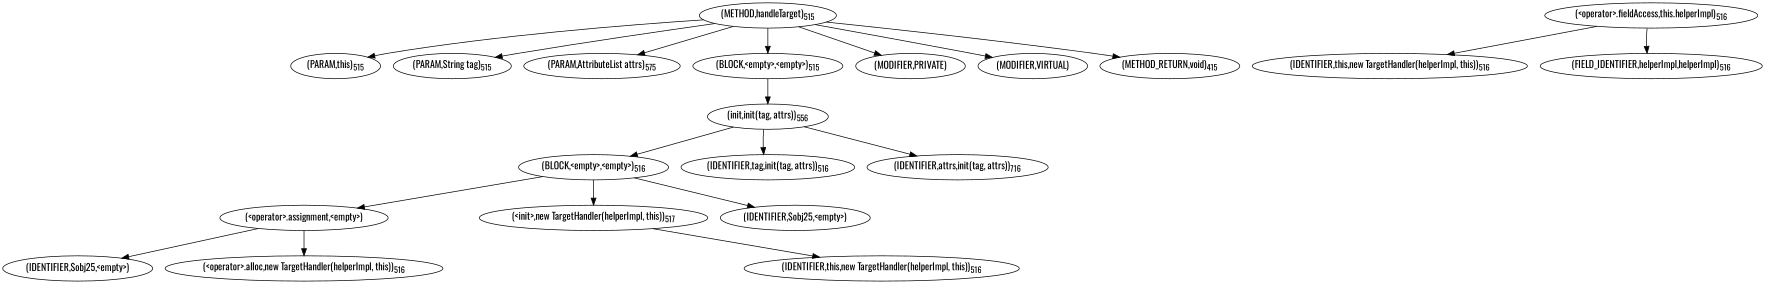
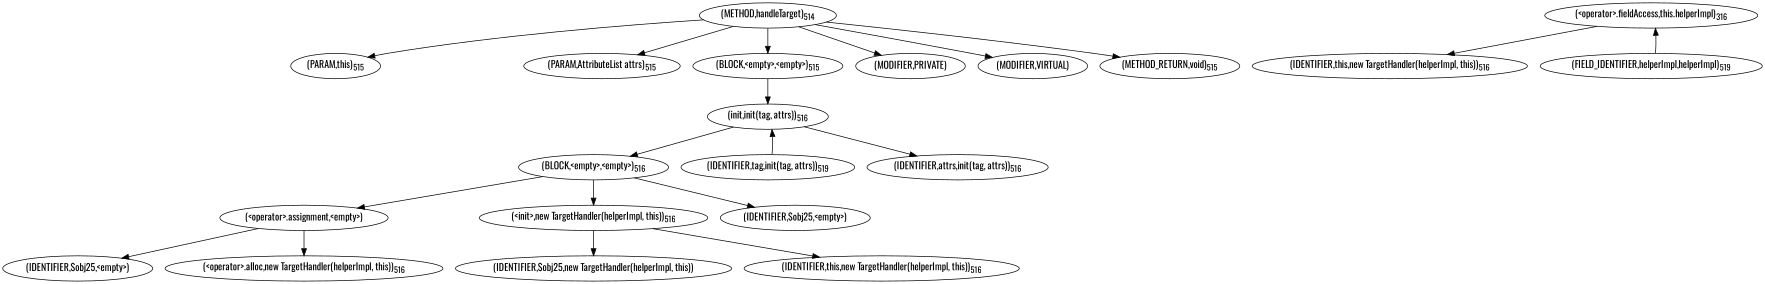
node "(METHOD,handleTarget)": text "515" -> "514"
node "(<operator>.fieldAccess,this.helperImpl)": text "516" -> "316"
edge "(<operator>.fieldAccess,this.helperImpl)" -> "(FIELD_IDENTIFIER,helperImpl,helperImpl)": reversed
node "(PARAM,AttributeList attrs)": text "575" -> "515"
node "(METHOD_RETURN,void)": text "415" -> "515"
node "(FIELD_IDENTIFIER,helperImpl,helperImpl)": text "516" -> "519"
node "(PARAM,String tag)": removed
node "(init,init(tag, attrs))": text "556" -> "516"
edge "(init,init(tag, attrs))" -> "(IDENTIFIER,tag,init(tag, attrs))": reversed
node "(IDENTIFIER,tag,init(tag, attrs))": text "516" -> "519"
node "(IDENTIFIER,attrs,init(tag, attrs))": text "716" -> "516"
node "(<init>,new TargetHandler(helperImpl, this))": text "517" -> "516"
node "(IDENTIFIER,$obj25,new TargetHandler(helperImpl, this))": added
